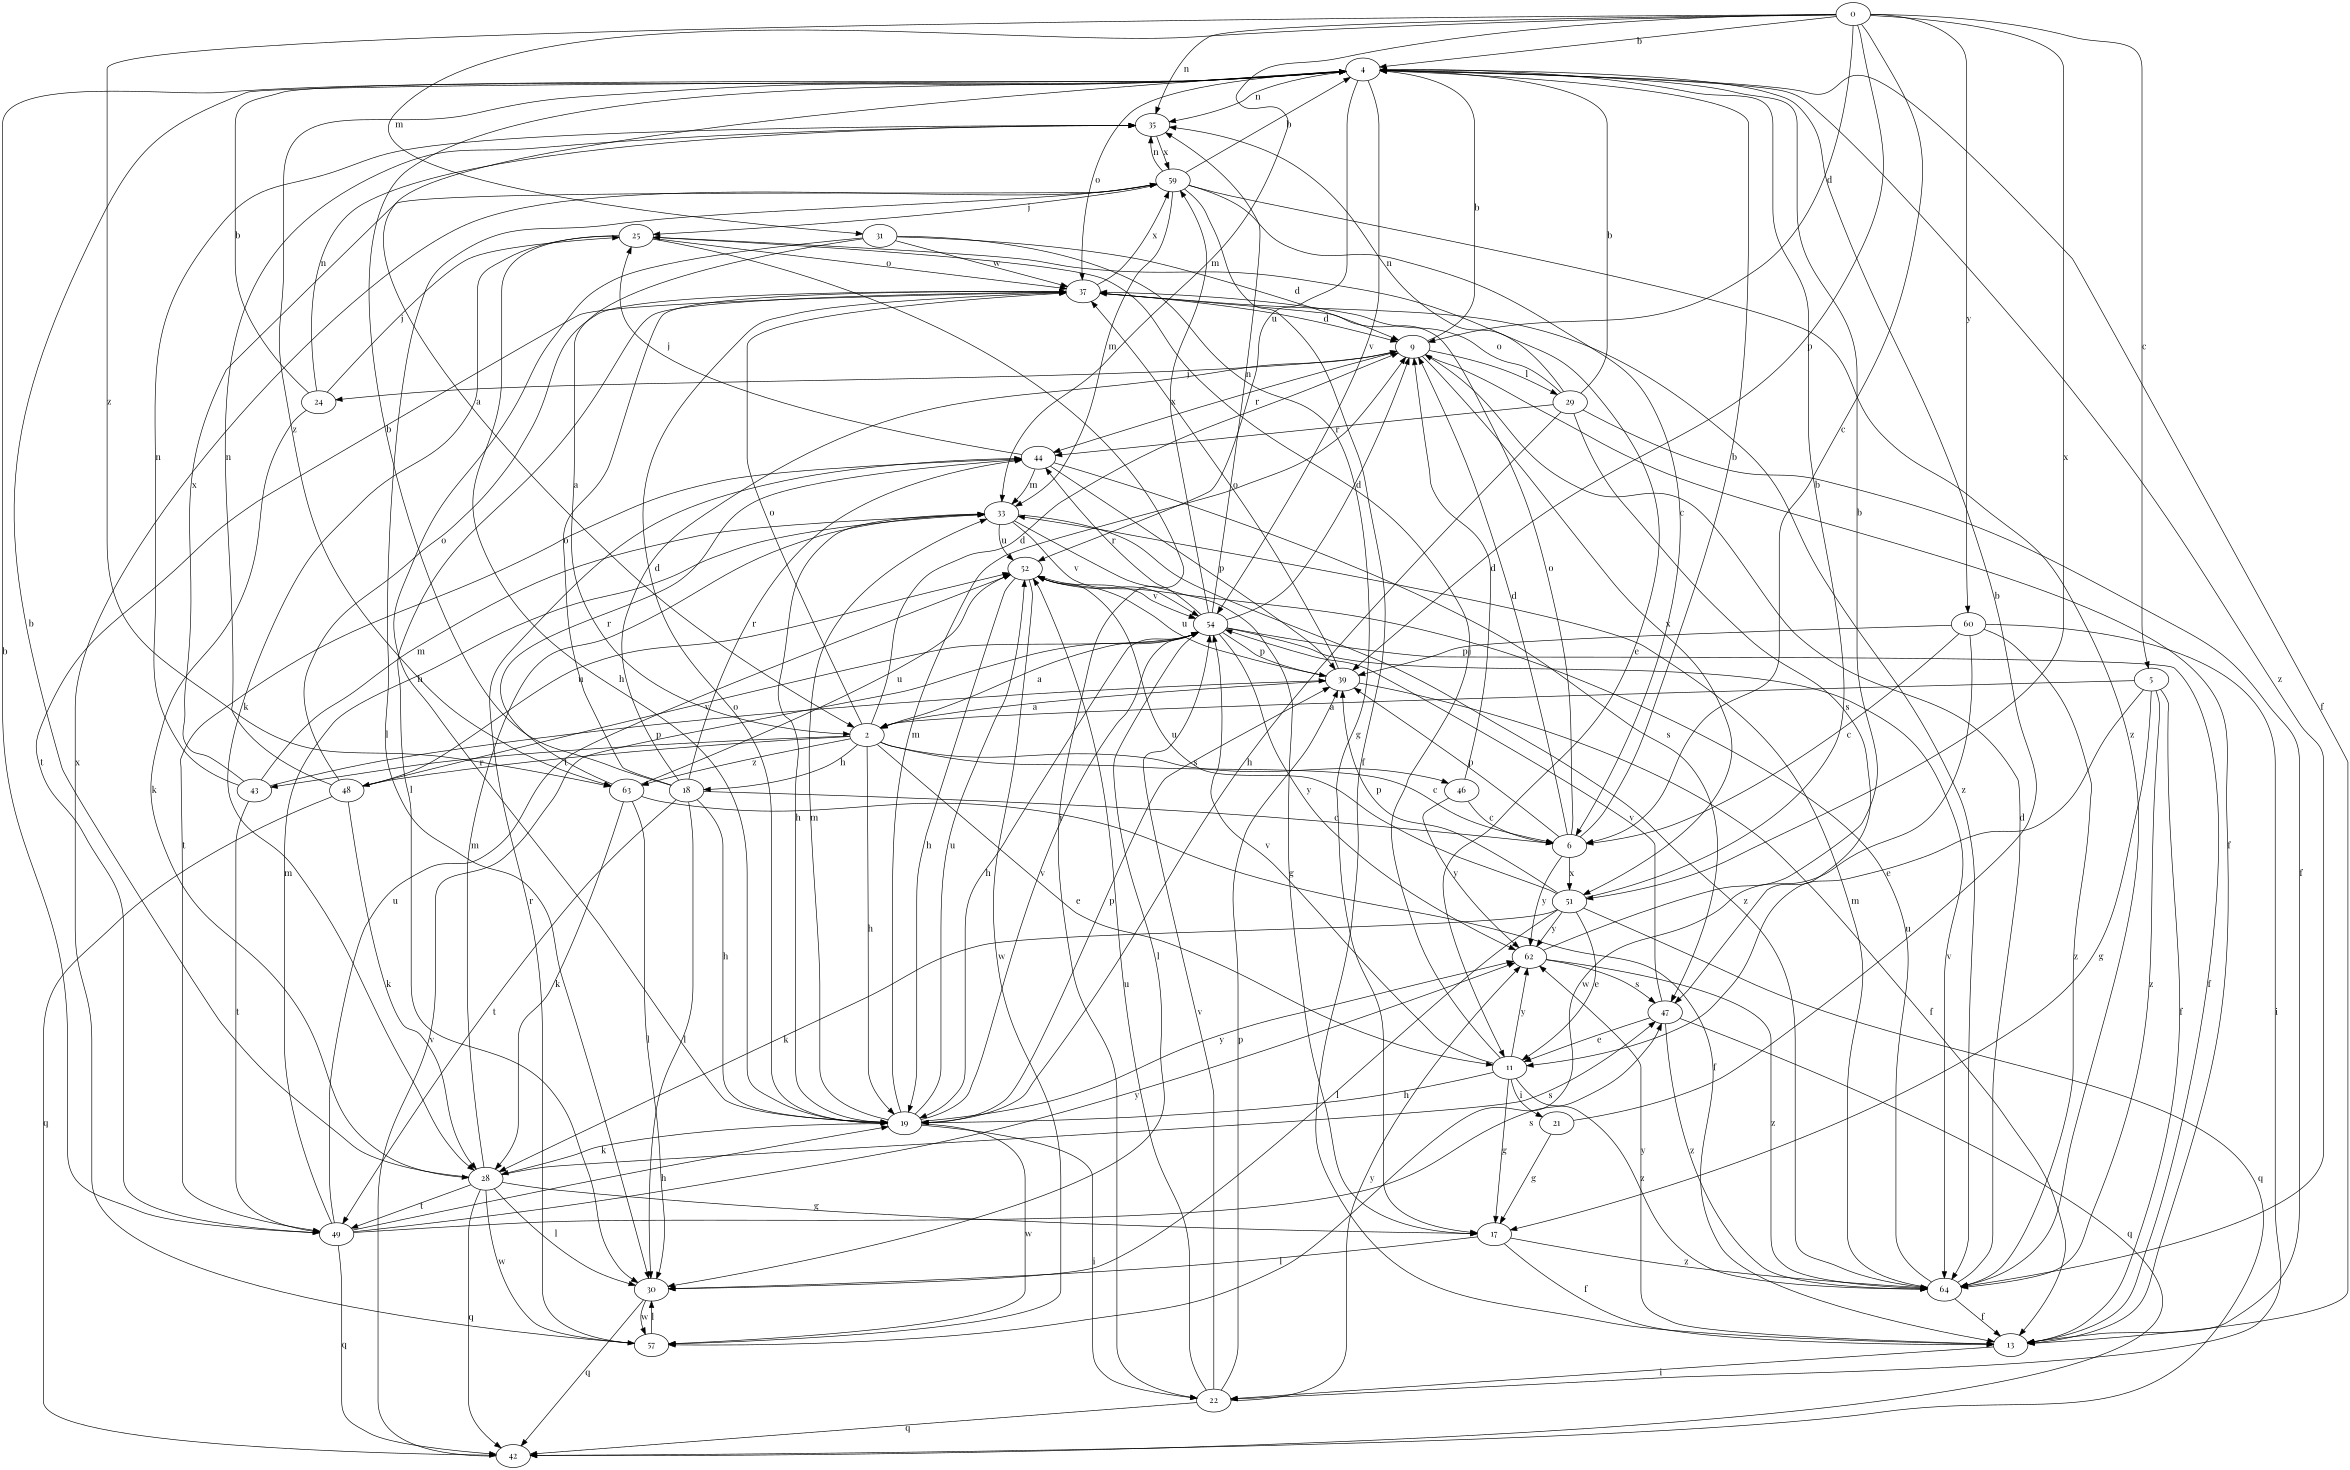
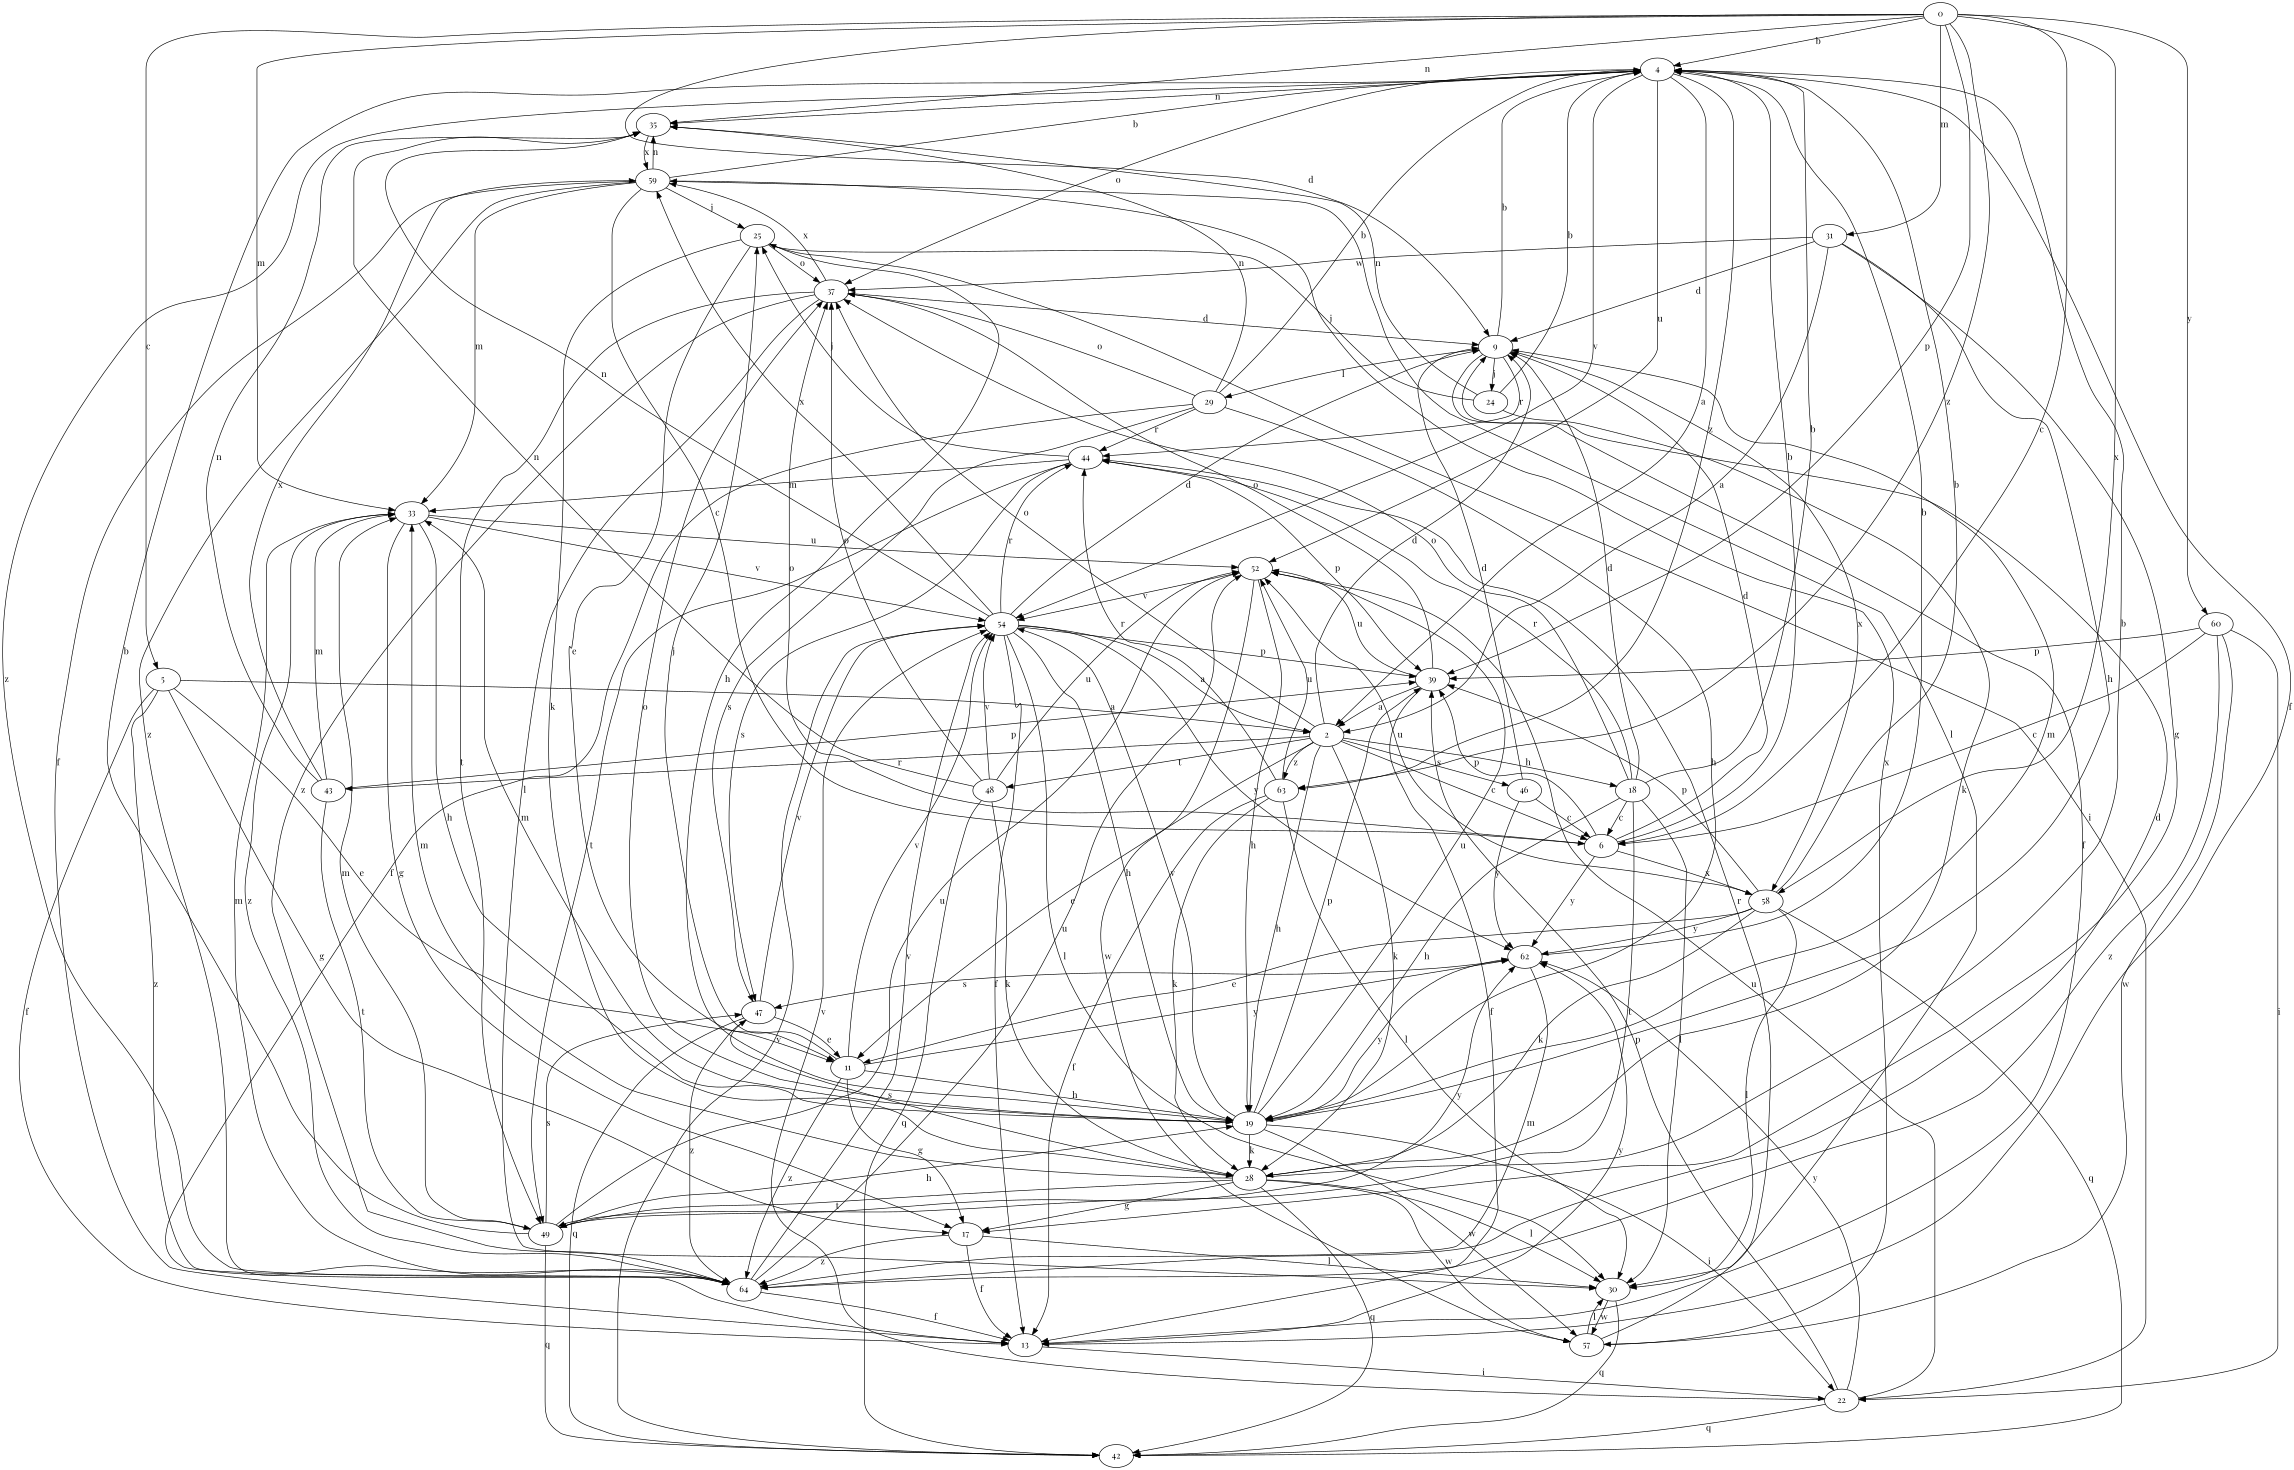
edge "54" -> "64": reversed
node "51": label "51" -> "58"
edge "2" -> "28": added, label "k"
node "21": removed
edge "62" -> "64": label "z" -> "m"
